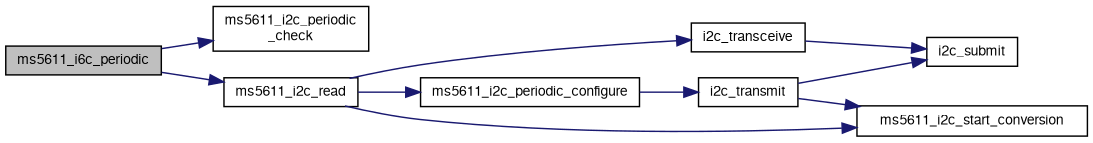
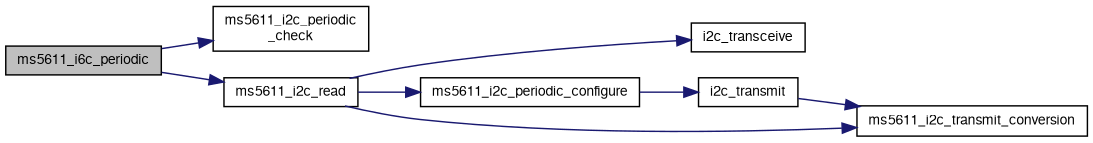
node "i2c_submit": removed
node "ms5611_i2c_start_conversion": label "ms5611_i2c_start_conversion" -> "ms5611_i2c_transmit_conversion"
